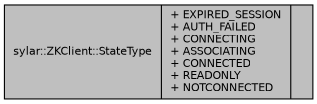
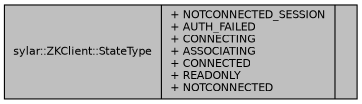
node "sylar::ZKClient::StateType": text "+ EXPIRED_SESSION" -> "+ NOTCONNECTED_SESSION"
